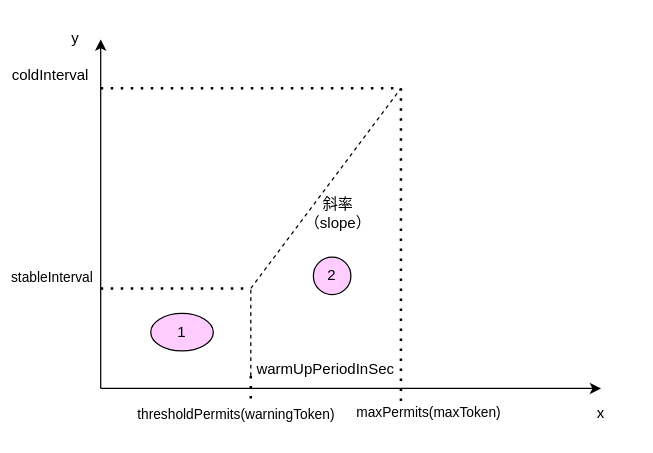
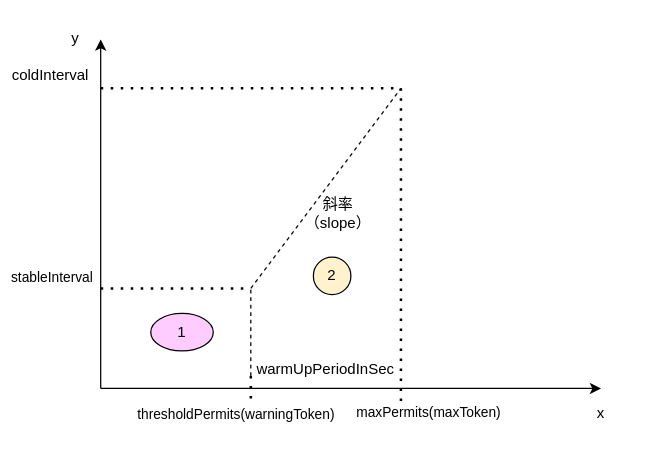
node "2": fillcolor #ffccff -> #fff2cc
